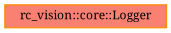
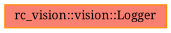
node "rc_vision::core::Logger": label "rc_vision::core::Logger" -> "rc_vision::vision::Logger"
